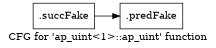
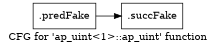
edge ".succFake" -> ".predFake": reversed
